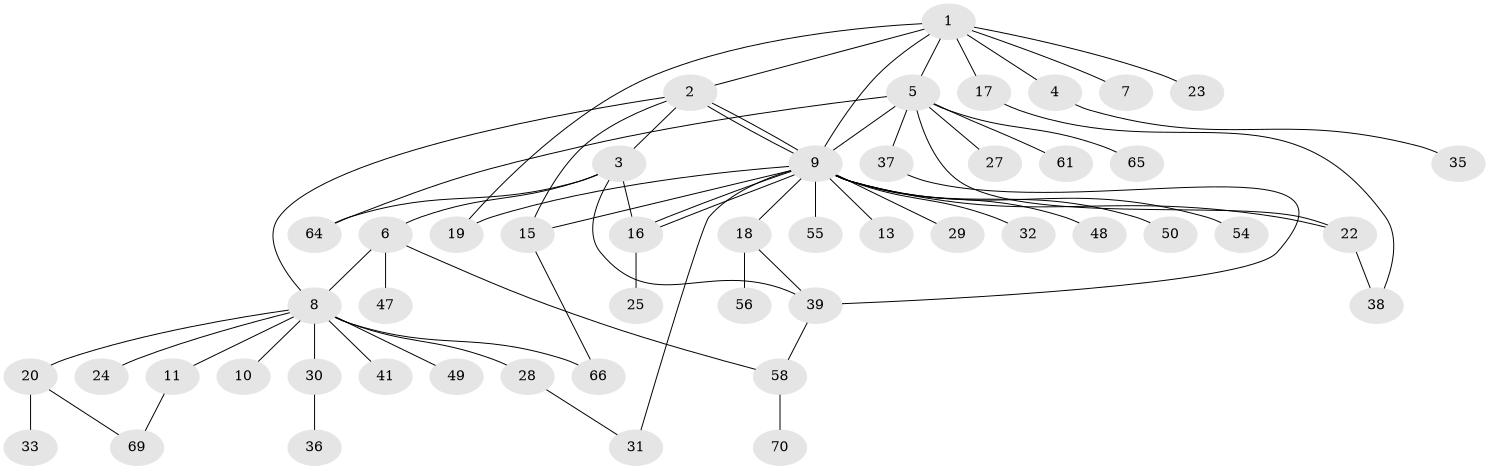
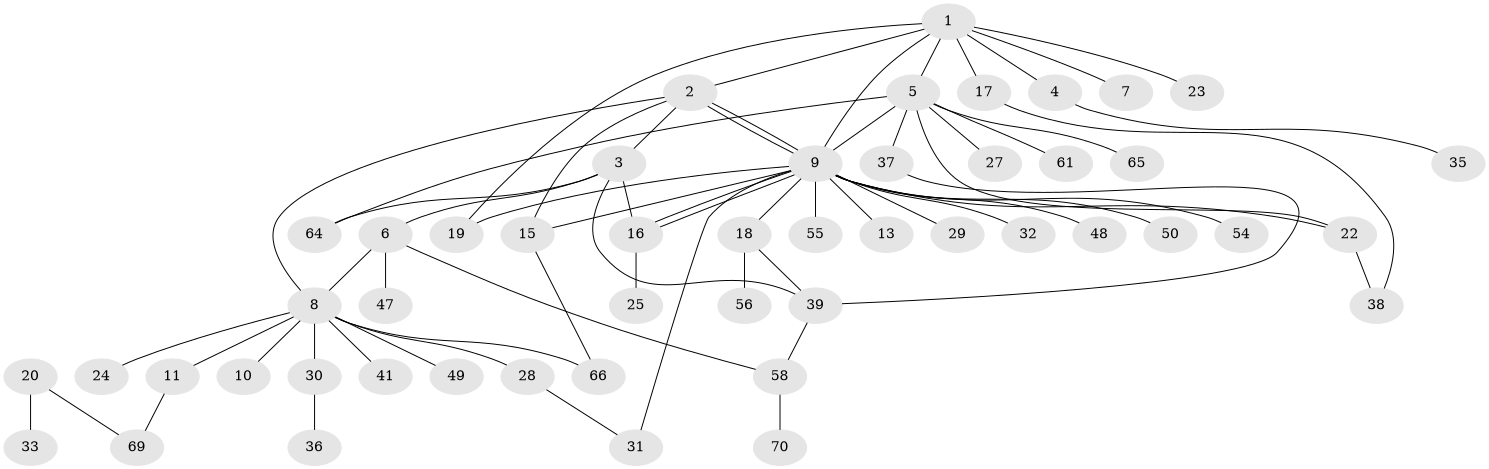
edge "8" -- "20": removed
